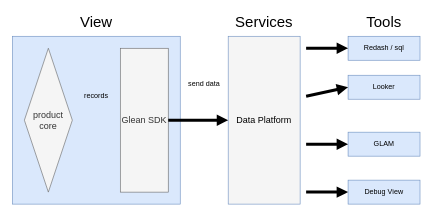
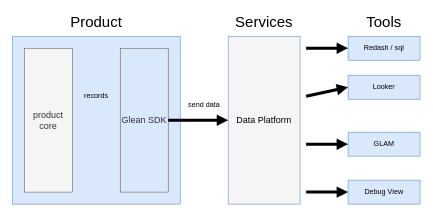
node "View": label "View" -> "Product"
node "send data": moved (204, 84) -> (204, 105)
node "product core": shape diamond -> rectangle
node "Glean SDK": fillcolor #f5f5f5 -> #dae8fc
